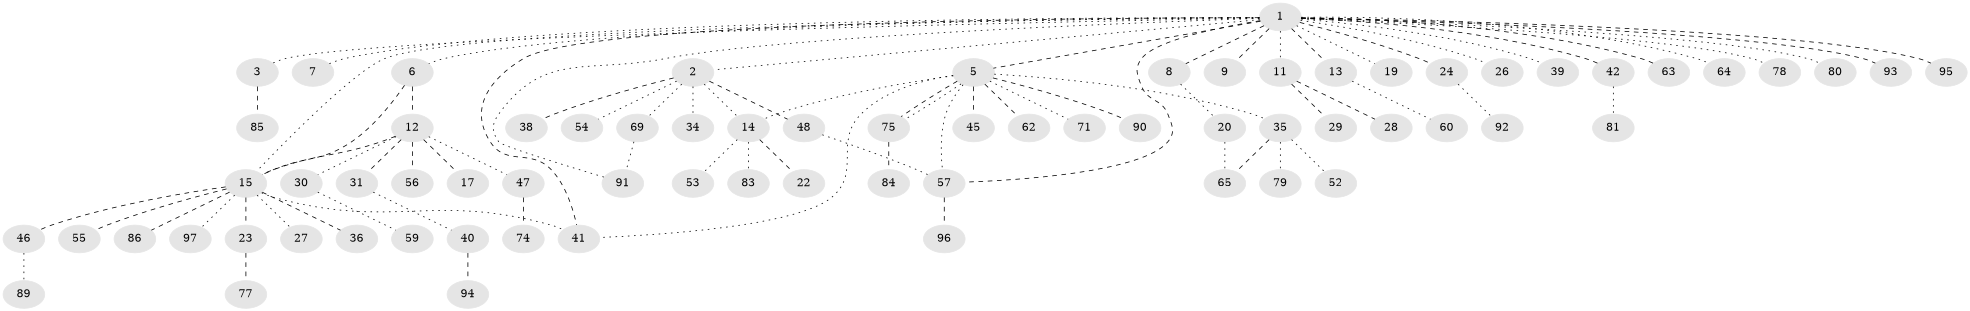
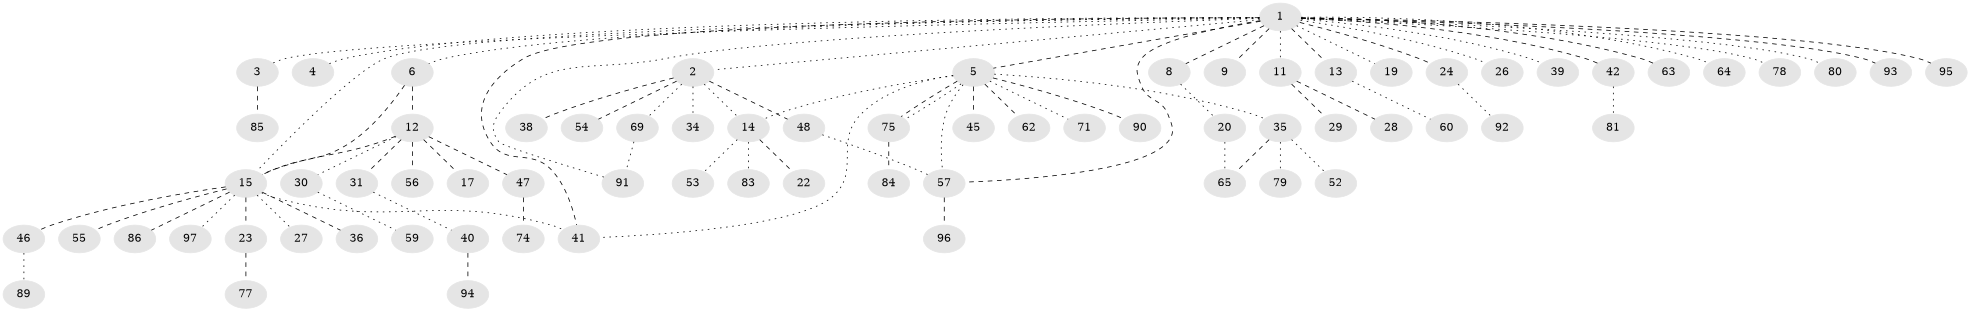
node "7": label "7" -> "4"
edge "2" -- "54": style dotted -> dashed
edge "12" -- "47": style dotted -> dashed
